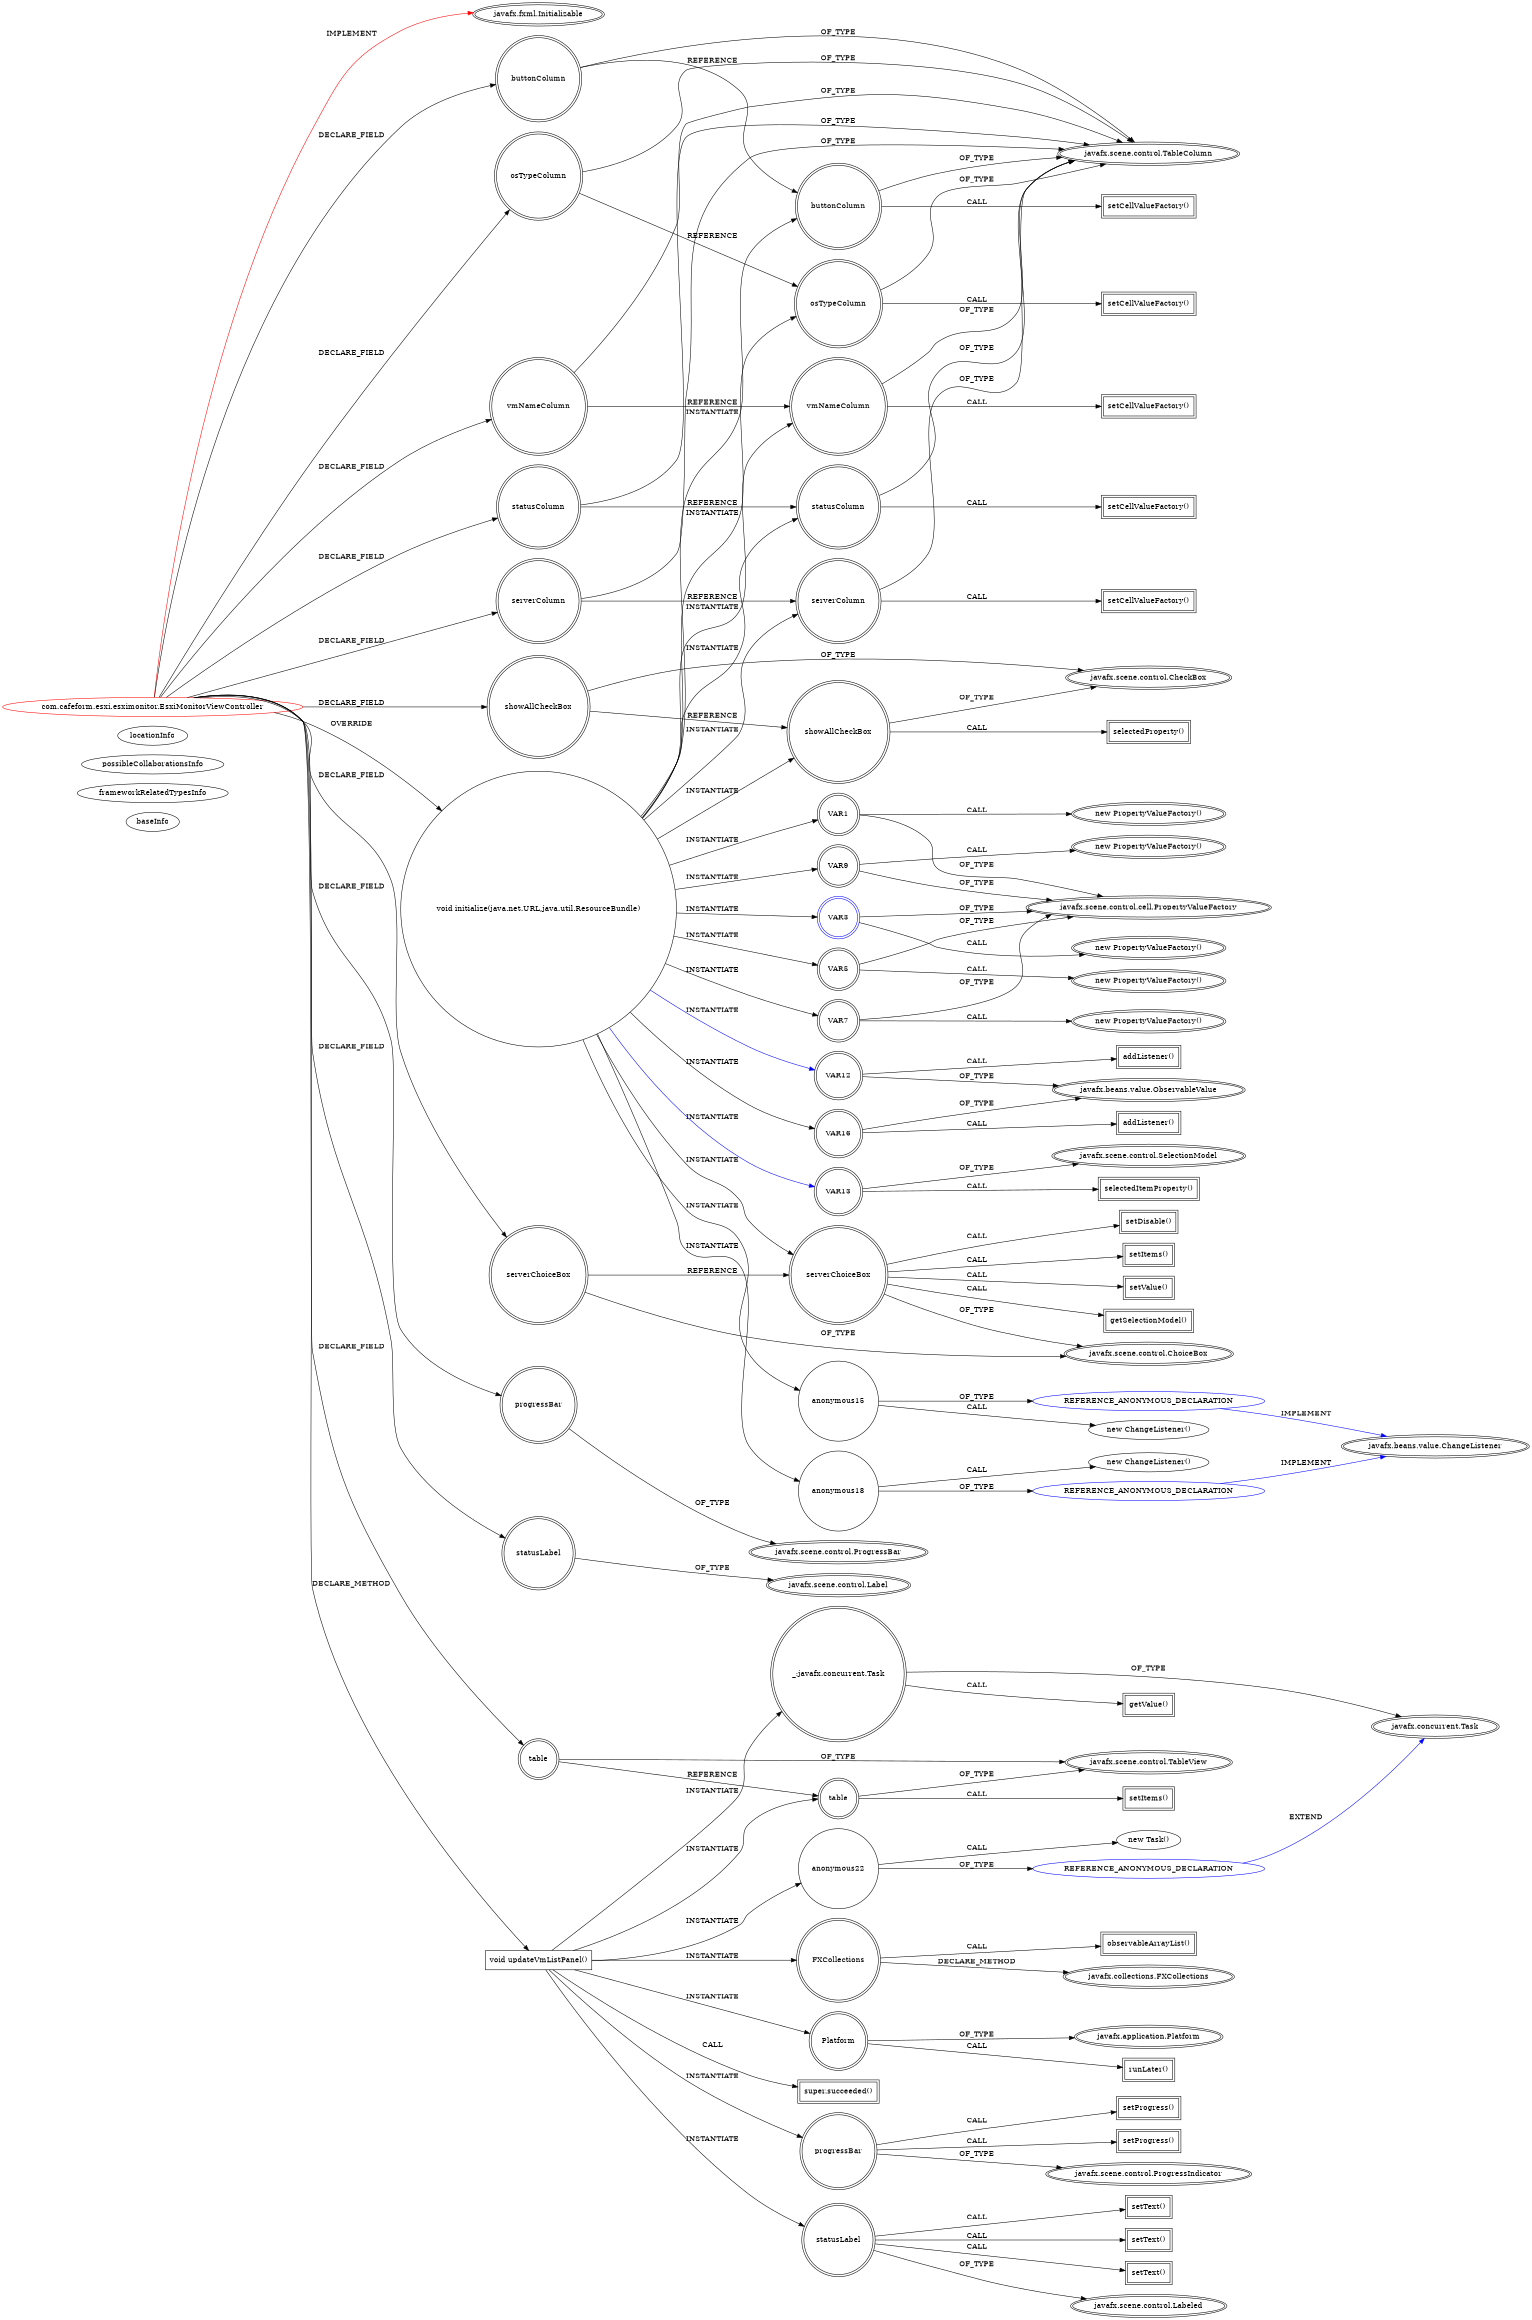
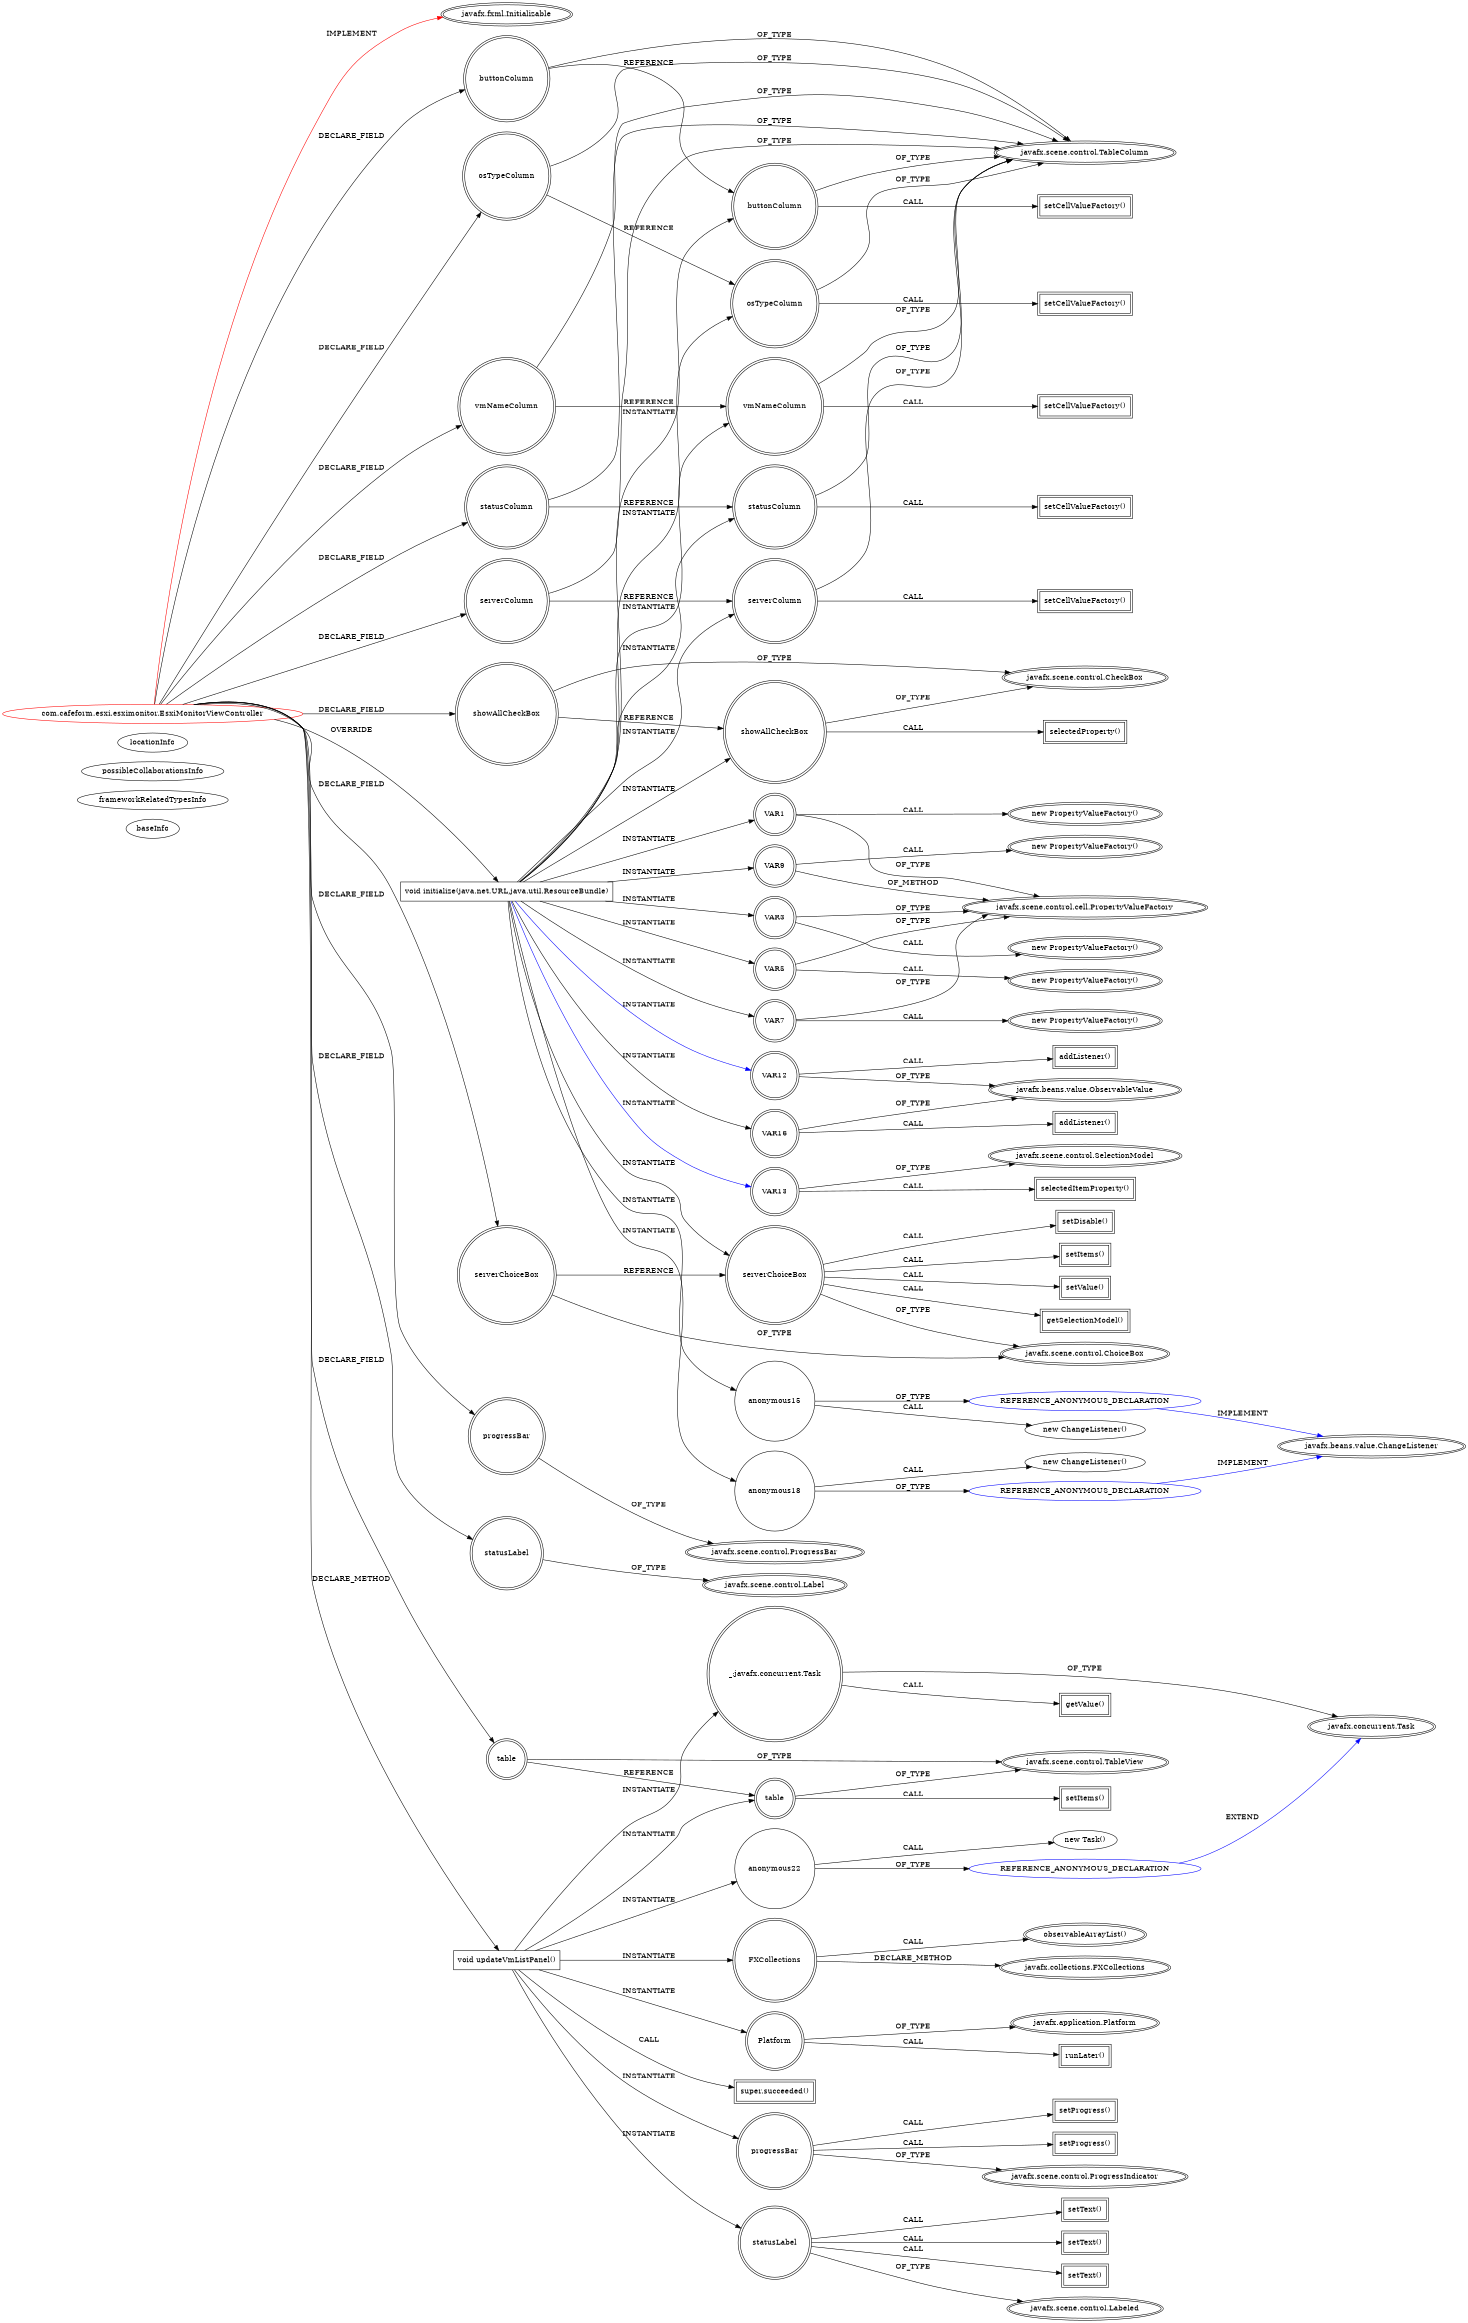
edge "VAR9" -> "javafx.scene.control.cell.PropertyValueFactory": label "OF_TYPE" -> "OF_METHOD"
node "void initialize(java.net.URL,java.util.ResourceBundle)": shape circle -> box
node "VAR3": color blue -> black
node "observableArrayList()": shape box -> ellipse
